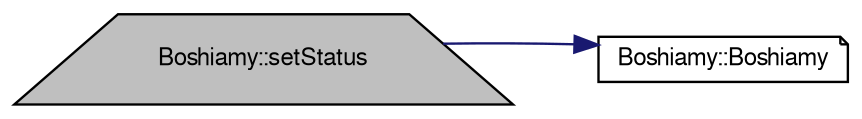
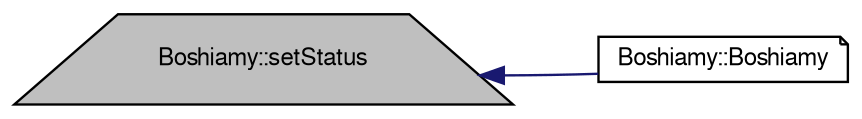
edge "Boshiamy::setStatus" -> "Boshiamy::Boshiamy": reversed
